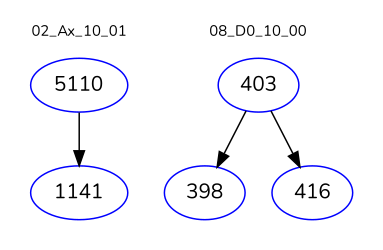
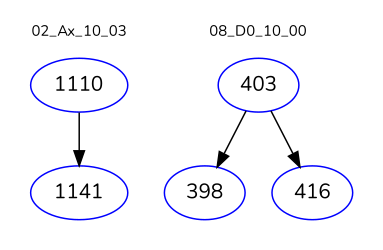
cluster "02_Ax_10_01": label "02_Ax_10_01" -> "02_Ax_10_03"
node "5110": label "5110" -> "1110"
